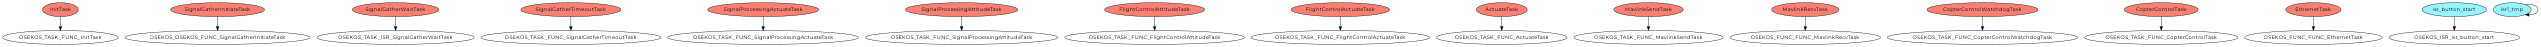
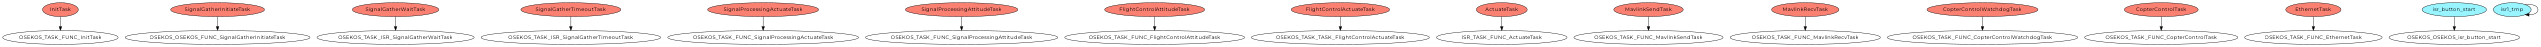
node "OSEKOS_TASK_FUNC_SignalGatherTimeoutTask": label "OSEKOS_TASK_FUNC_SignalGatherTimeoutTask" -> "OSEKOS_TASK_ISR_SignalGatherTimeoutTask"
node "OSEKOS_TASK_FUNC_FlightControlActuateTask": label "OSEKOS_TASK_FUNC_FlightControlActuateTask" -> "OSEKOS_TASK_TASK_FlightControlActuateTask"
node "OSEKOS_TASK_FUNC_ActuateTask": label "OSEKOS_TASK_FUNC_ActuateTask" -> "ISR_TASK_FUNC_ActuateTask"
node "OSEKOS_FUNC_FUNC_MavlinkRecvTask": label "OSEKOS_FUNC_FUNC_MavlinkRecvTask" -> "OSEKOS_TASK_FUNC_MavlinkRecvTask"
node "OSEKOS_FUNC_FUNC_EthernetTask": label "OSEKOS_FUNC_FUNC_EthernetTask" -> "OSEKOS_TASK_FUNC_EthernetTask"
node "OSEKOS_ISR_isr_button_start": label "OSEKOS_ISR_isr_button_start" -> "OSEKOS_OSEKOS_isr_button_start"
